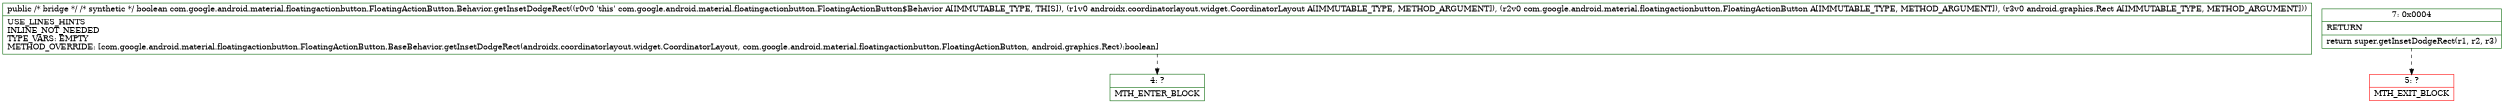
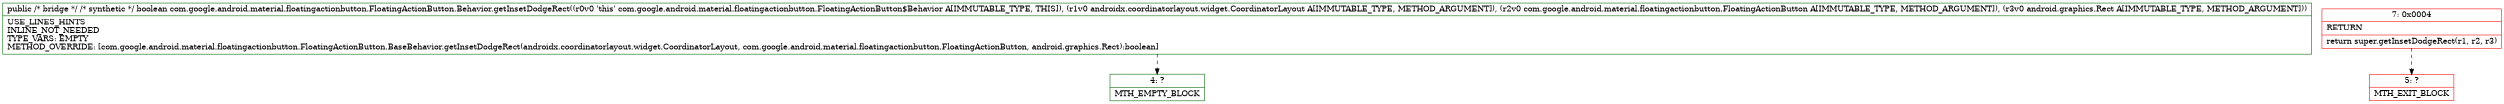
node "7: 0x0004": color darkgreen -> red
node "4: ?": text "MTH_ENTER_BLOCK" -> "MTH_EMPTY_BLOCK"
